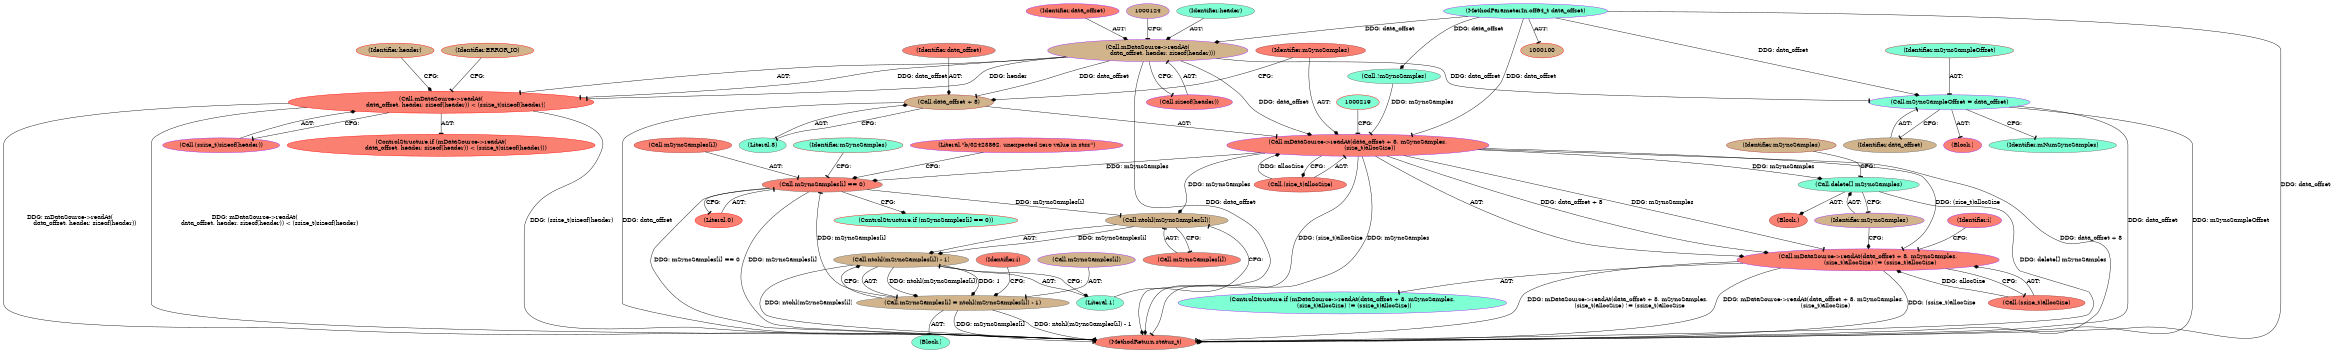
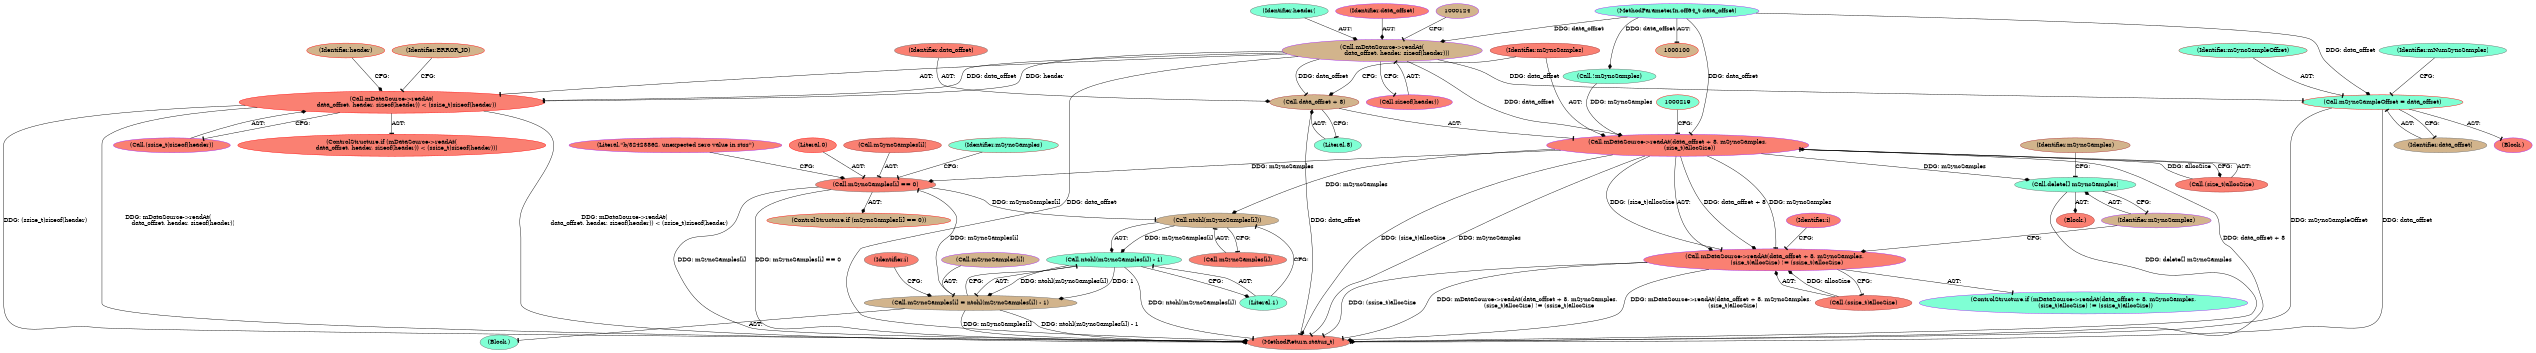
node "(Call,mSyncSampleOffset = data_offset)": color purple -> red
edge "(Call,mSyncSampleOffset = data_offset)" -> "(Identifier,mNumSyncSamples)": reversed
edge "(Call,mSyncSamples[i] == 0)" -> "(Literal,0)": removed, label "CFG:"
edge "(Call,mSyncSamples[i] == 0)" -> "(ControlStructure,if (mSyncSamples[i] == 0))": label "CFG: " -> "AST: "
node "(ControlStructure,if (mSyncSamples[i] == 0))": fillcolor aquamarine -> tan
node "(Call,ntohl(mSyncSamples[i]) - 1)": fillcolor tan -> aquamarine
edge "(Call,mSyncSamples[i] = ntohl(mSyncSamples[i]) - 1)" -> "(Call,ntohl(mSyncSamples[i]) - 1)": arrowhead diamond -> tee
edge "(MethodParameterIn,off64_t data_offset)" -> "(MethodReturn,status_t)": removed, label "DDG: data_offset"
